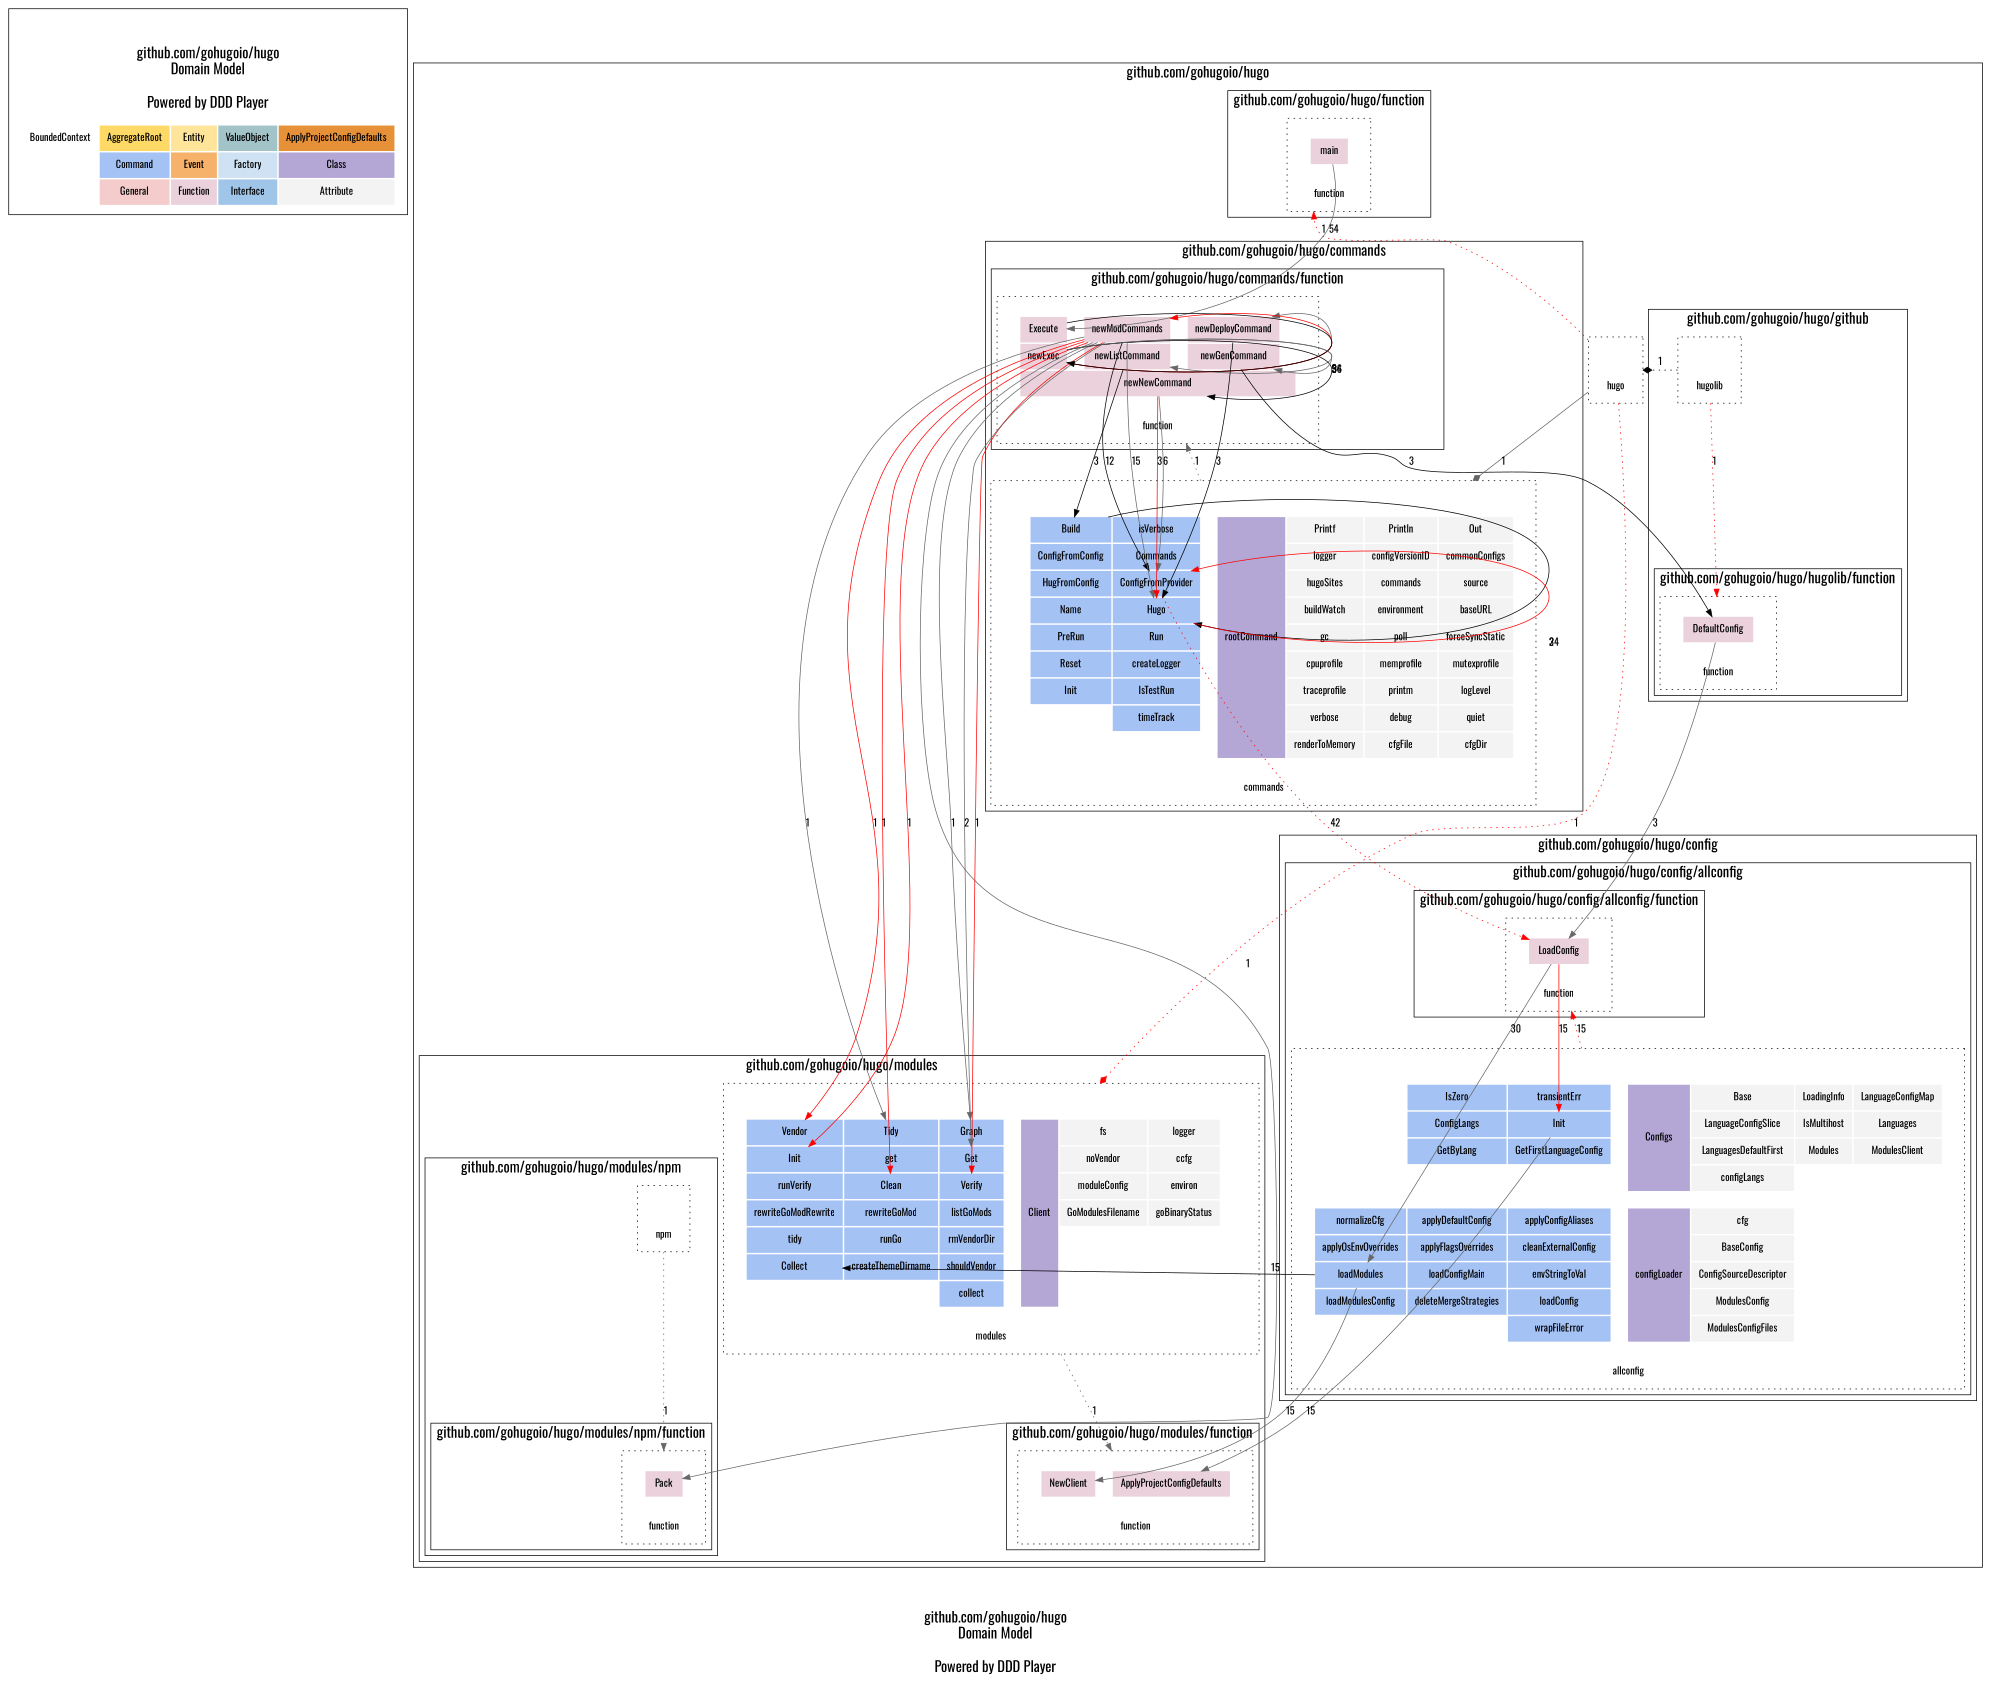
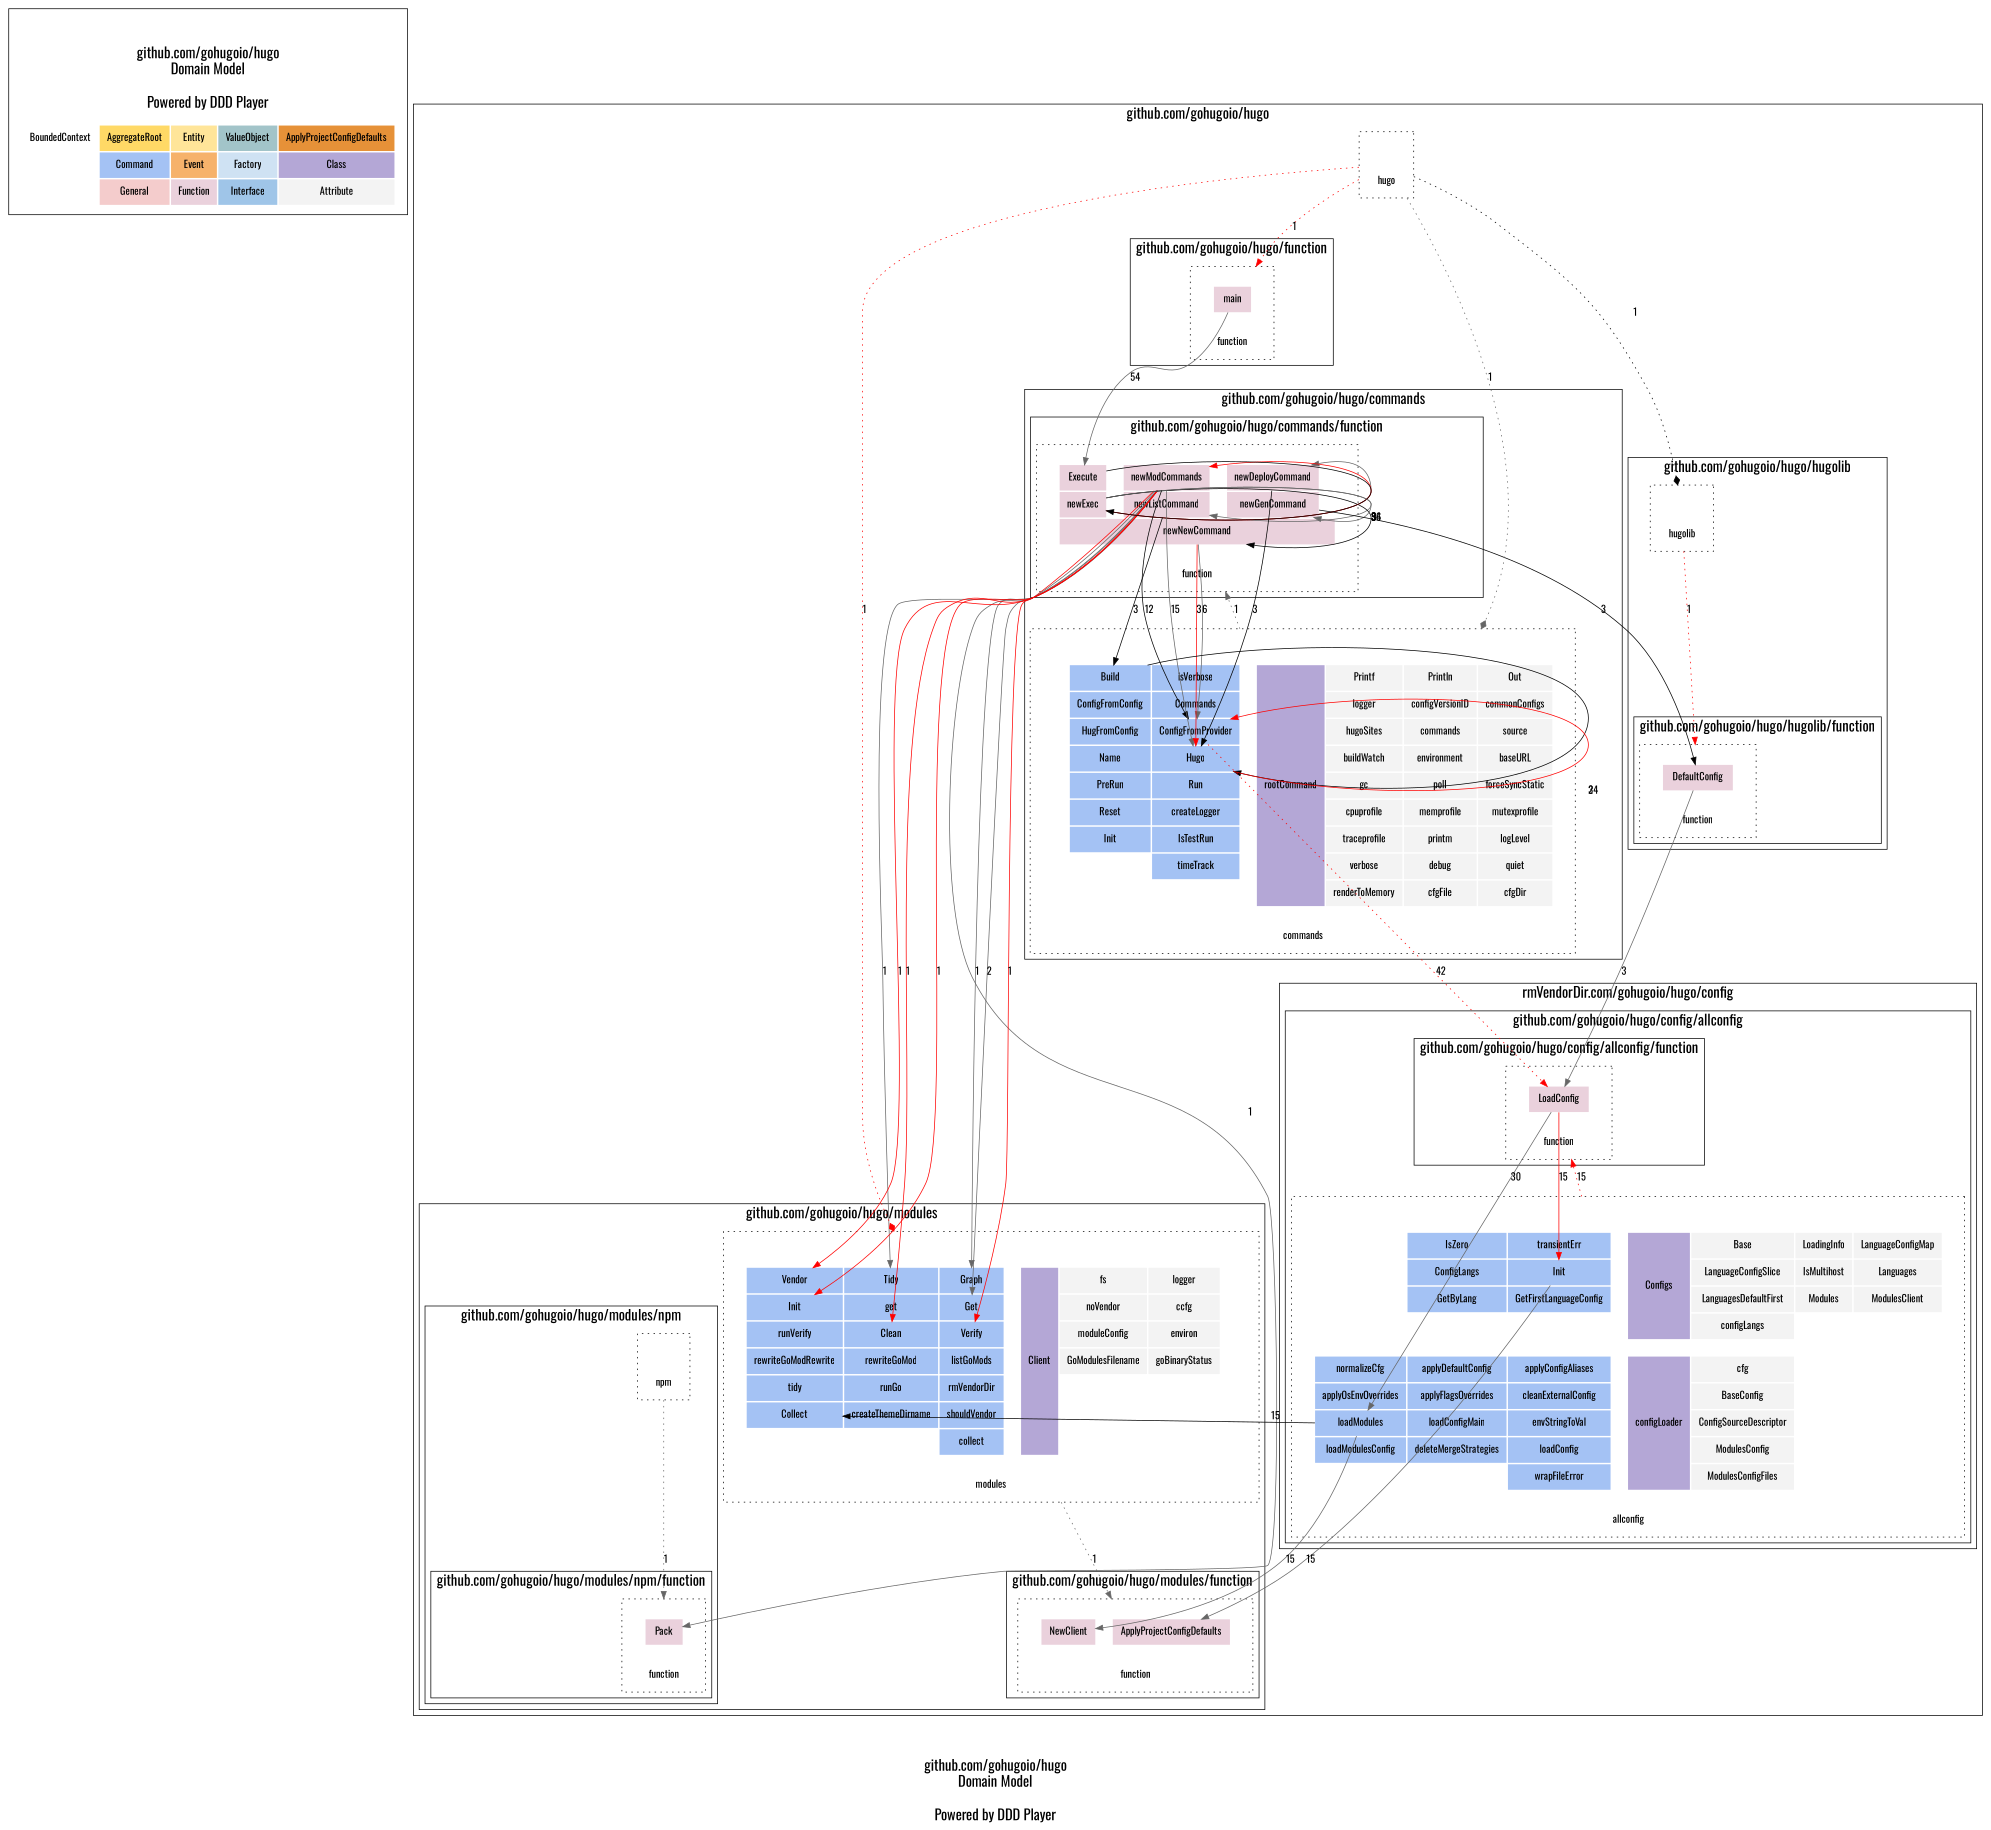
cluster "github.com/gohugoio/hugo/github": label "github.com/gohugoio/hugo/github" -> "github.com/gohugoio/hugo/hugolib"
edge "hugolib" -> "hugo": reversed
edge "hugo" -> "Build": style solid -> dotted
cluster "github.com/gohugoio/hugo/config": label "github.com/gohugoio/hugo/config" -> "rmVendorDir.com/gohugoio/hugo/config"
